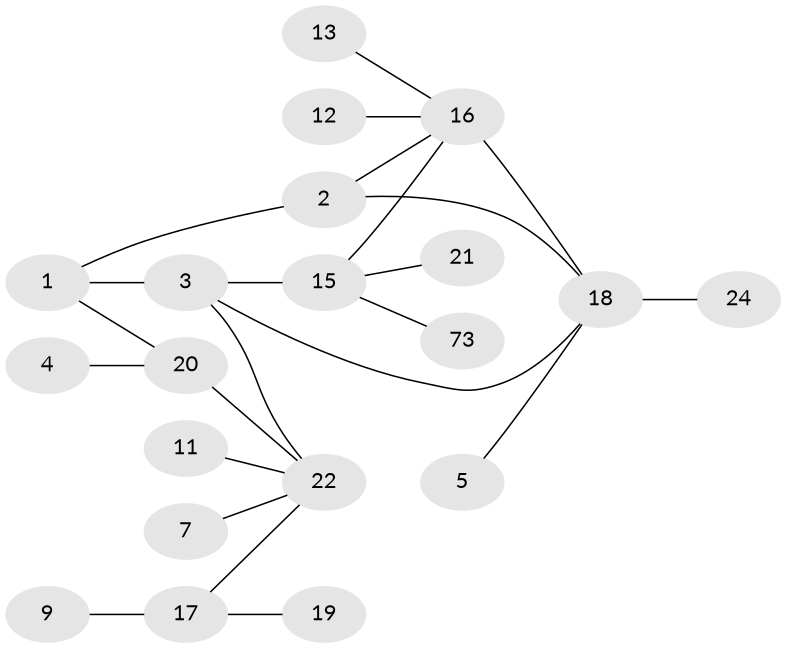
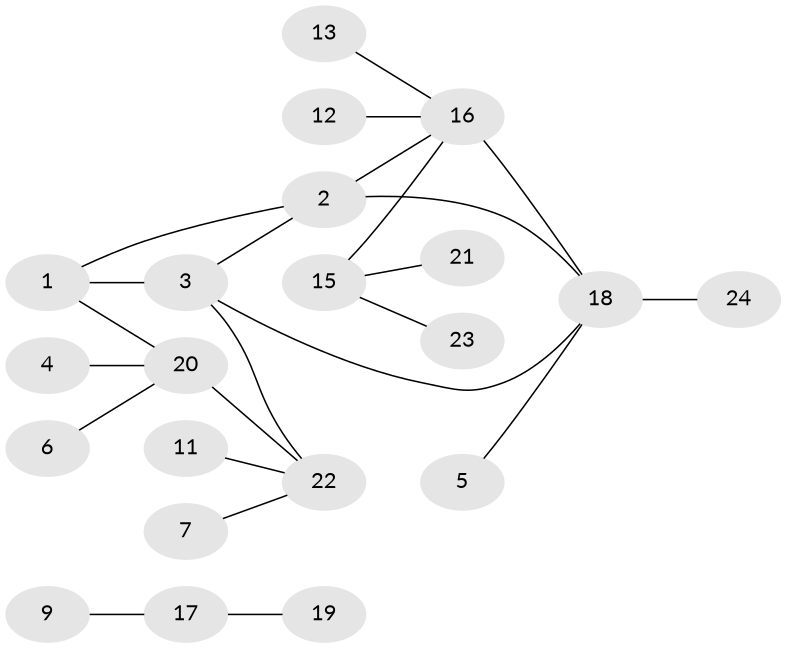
edge "3" -- "15": now "3" -- "2"
node "73": label "73" -> "23"
node "6": added
edge "22" -- "17": removed
